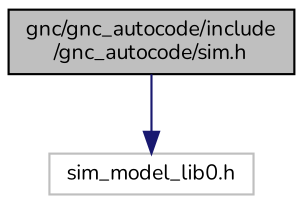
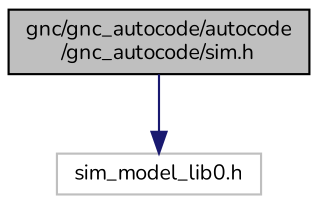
node "gnc/gnc_autocode/include /gnc_autocode/sim.h": label "gnc/gnc_autocode/include /gnc_autocode/sim.h" -> "gnc/gnc_autocode/autocode /gnc_autocode/sim.h"
